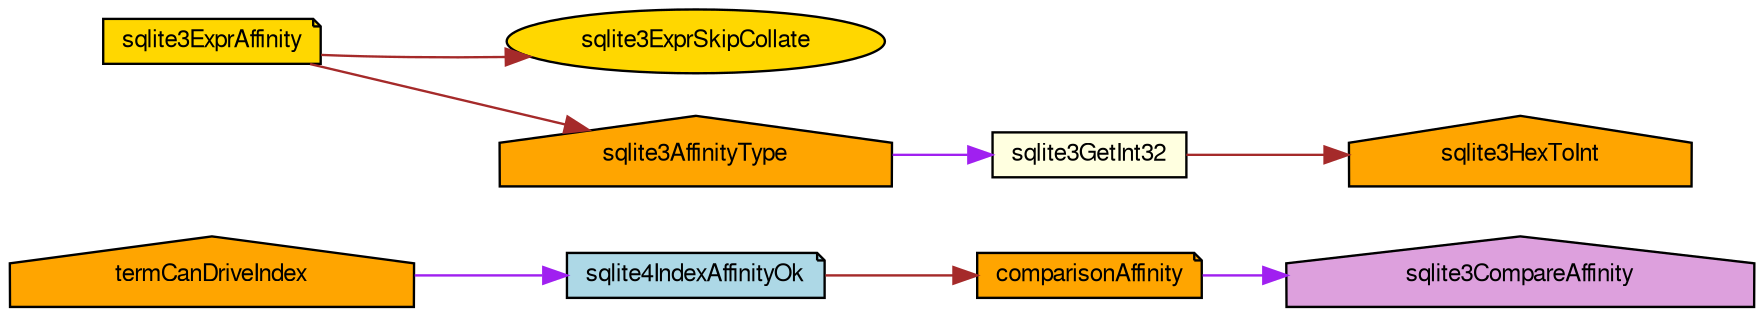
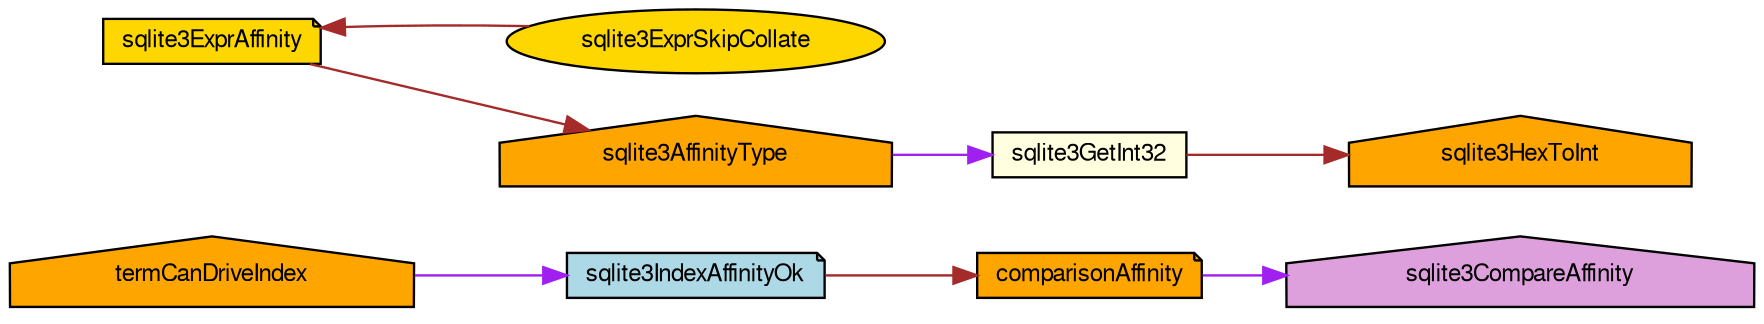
edge "sqlite3ExprAffinity" -> "sqlite3ExprSkipCollate": reversed
node "sqlite4IndexAffinityOk": label "sqlite4IndexAffinityOk" -> "sqlite3IndexAffinityOk"
